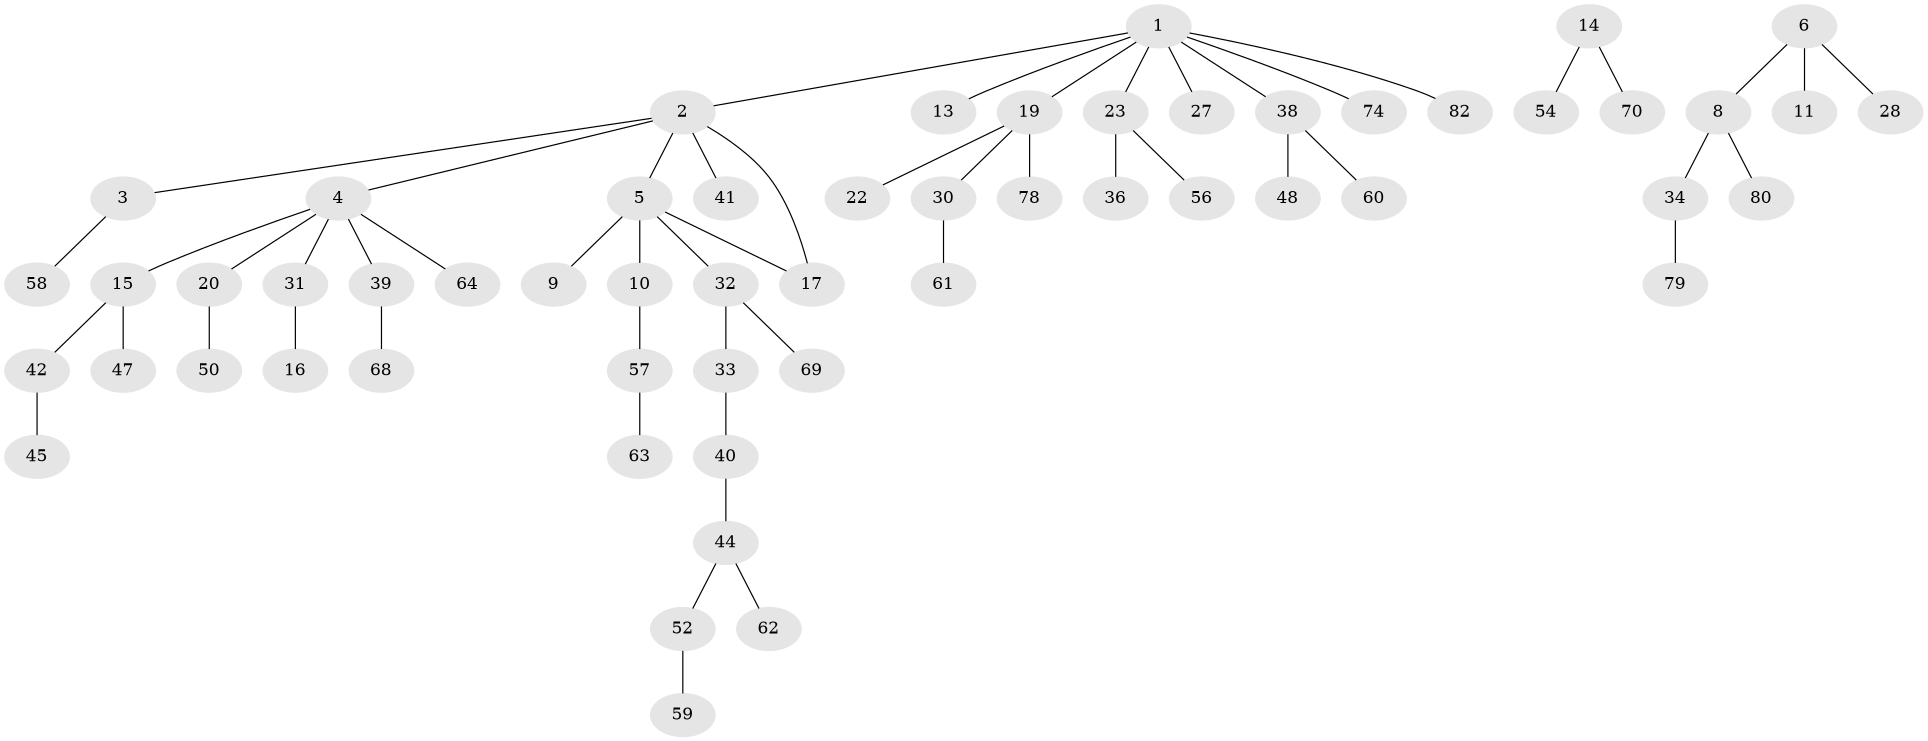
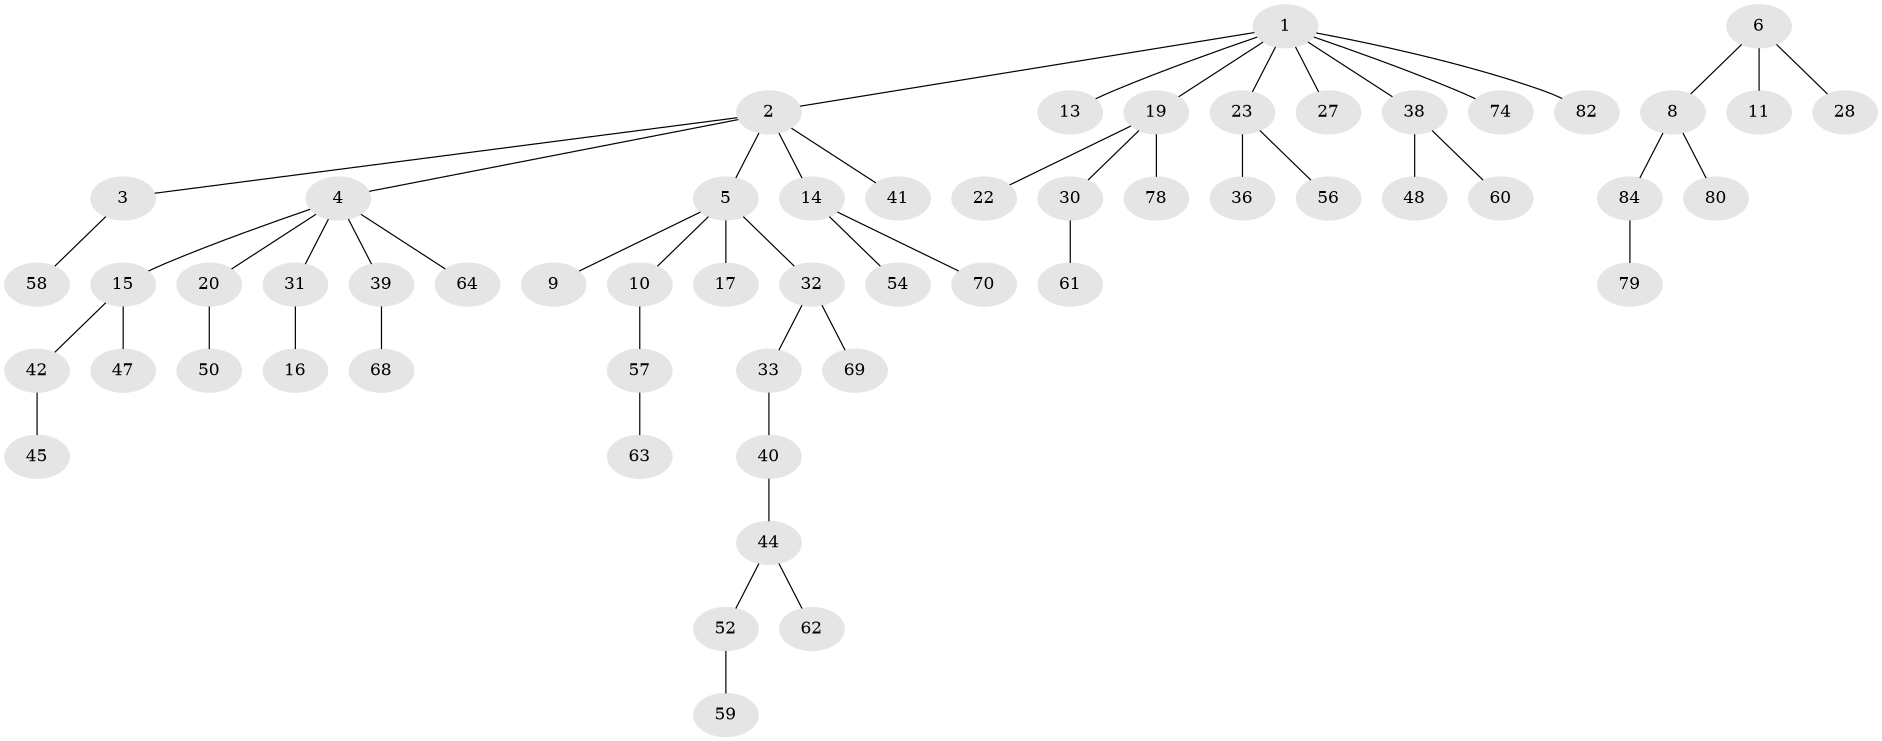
edge "2" -- "17": now "2" -- "14"
node "34": label "34" -> "84"
